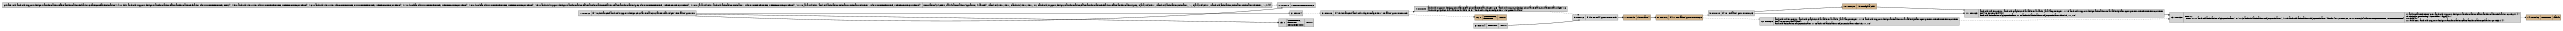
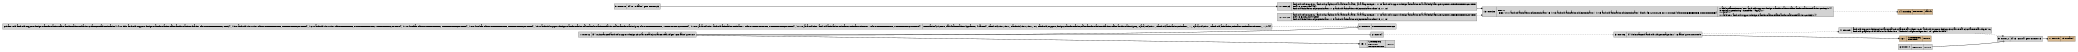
node "10: 0x0020": removed
edge "3: 0x0006" -> "16: ?": style dashed -> bold
node "8: 0x001c": removed
